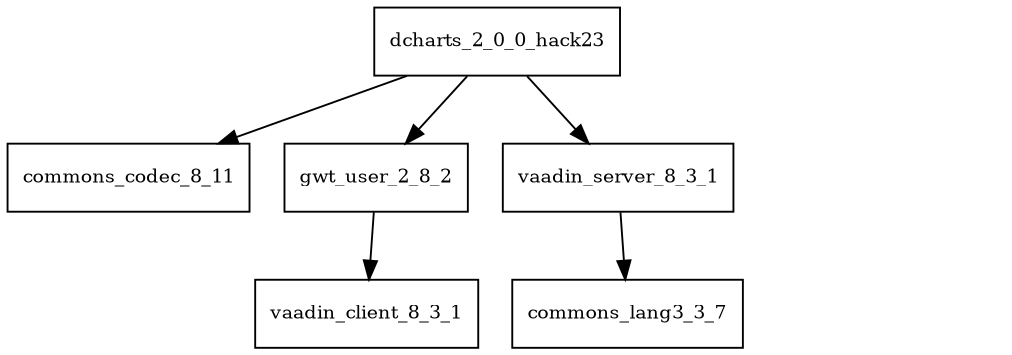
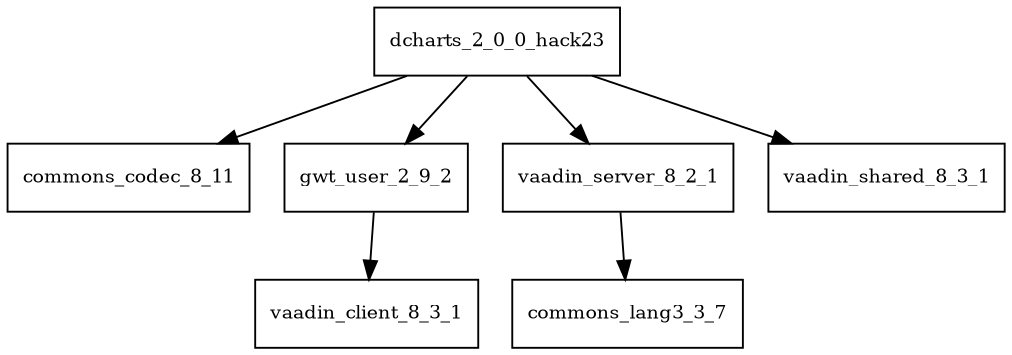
node "gwt_user_2_8_2": label "gwt_user_2_8_2" -> "gwt_user_2_9_2"
node "vaadin_server_8_3_1": label "vaadin_server_8_3_1" -> "vaadin_server_8_2_1"
node "vaadin_shared_8_3_1": added
